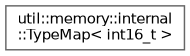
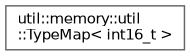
node "util::memory::internal ::TypeMap< int16_t >": label "util::memory::internal ::TypeMap< int16_t >" -> "util::memory::util ::TypeMap< int16_t >"
